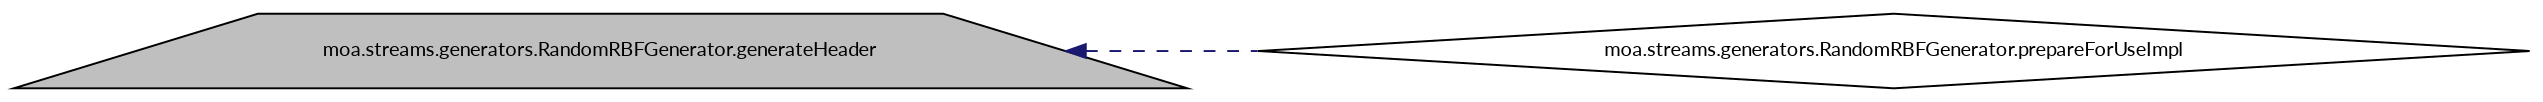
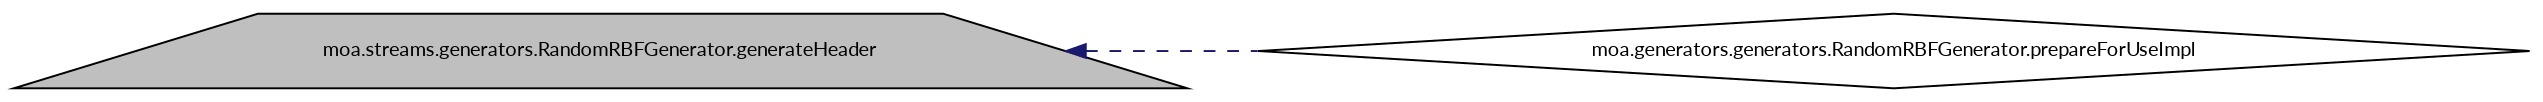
node "moa.streams.generators.RandomRBFGenerator.prepareForUseImpl": label "moa.streams.generators.RandomRBFGenerator.prepareForUseImpl" -> "moa.generators.generators.RandomRBFGenerator.prepareForUseImpl"
